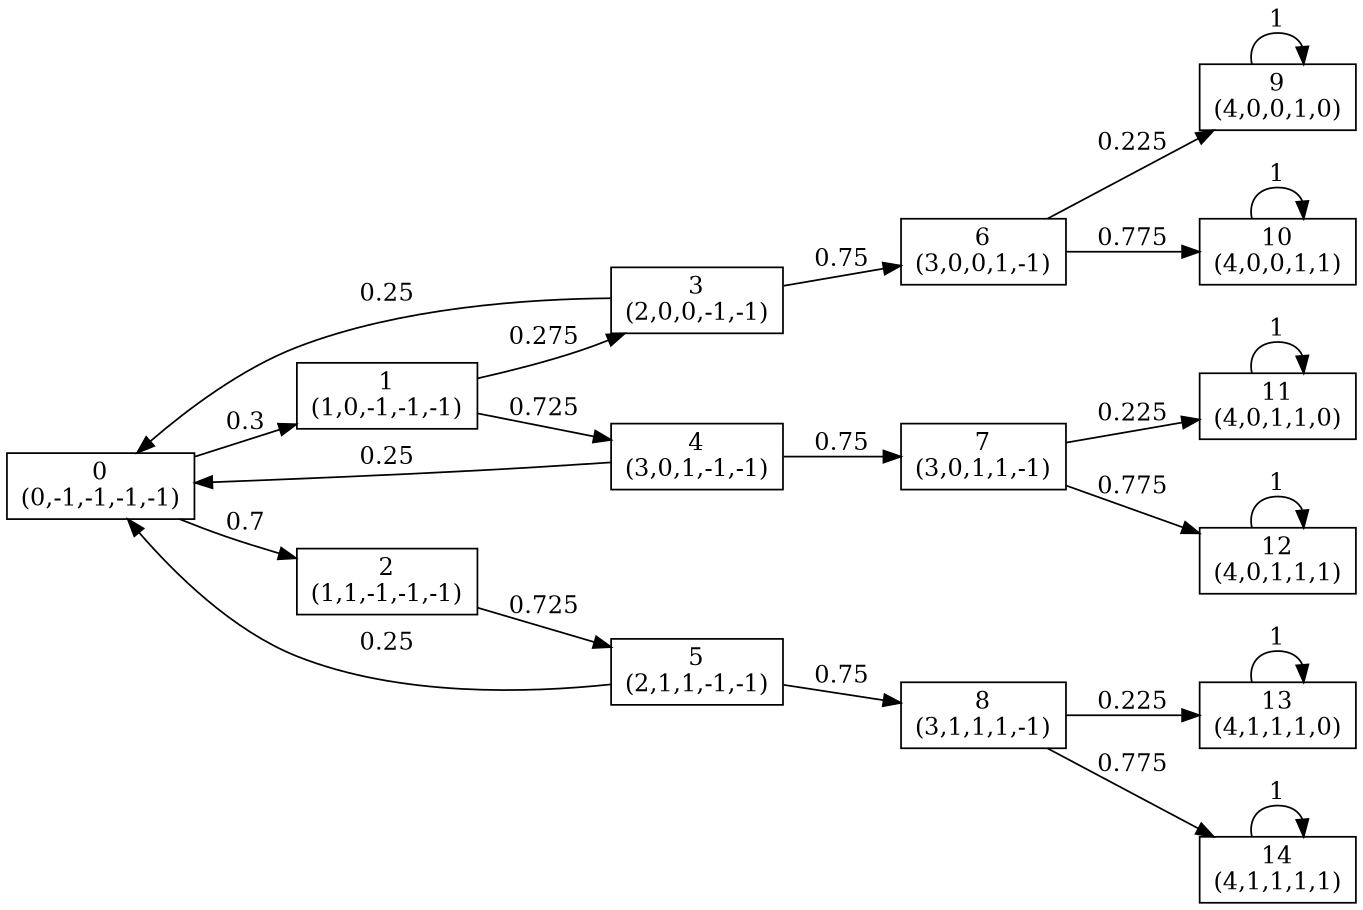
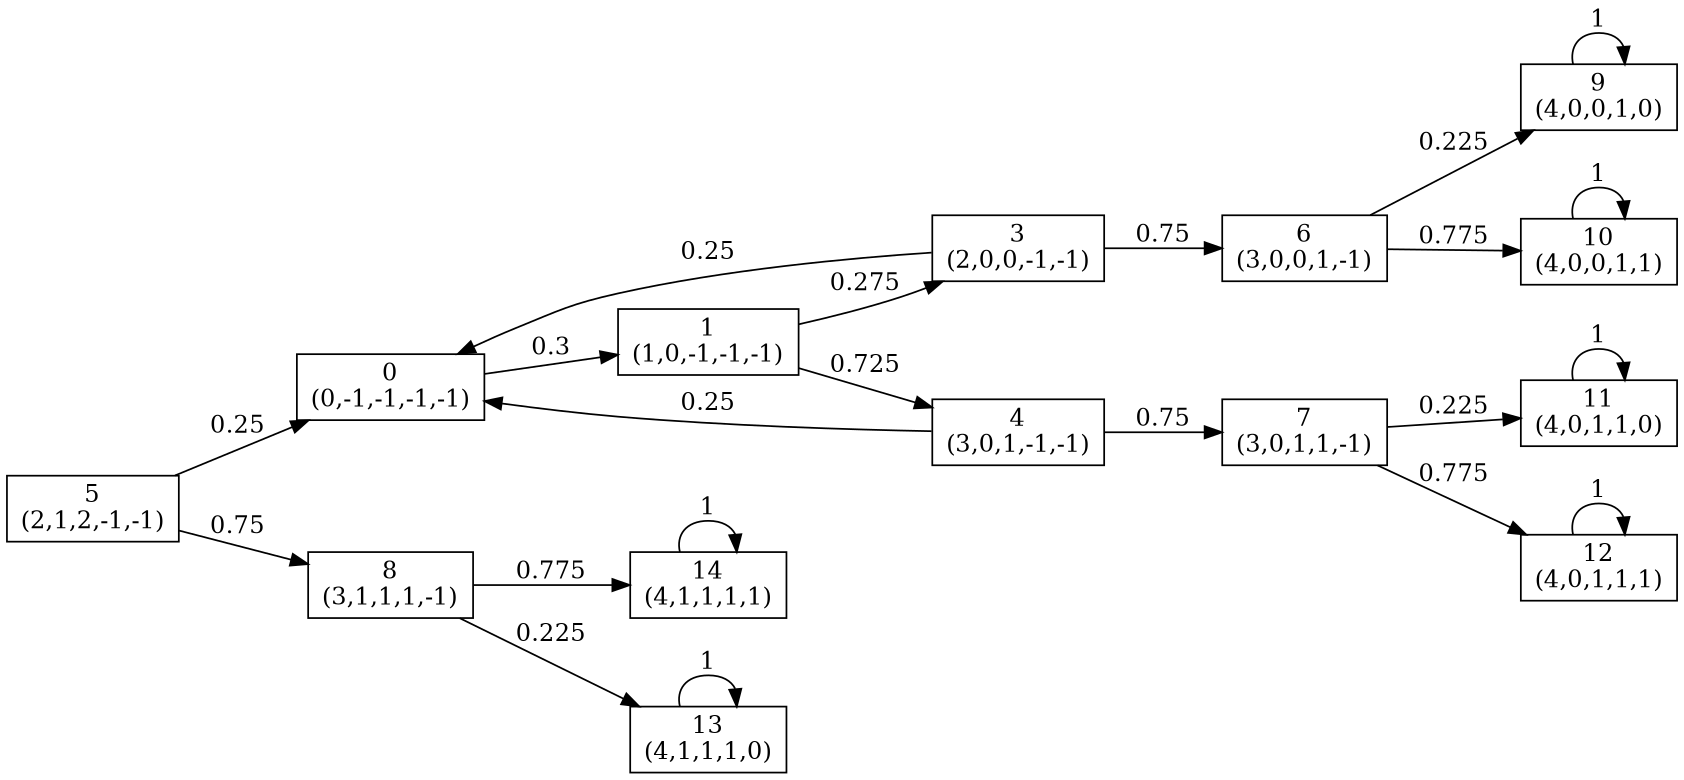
node "2 (1,1,-1,-1,-1)": removed
node "5 (2,1,1,-1,-1)": label "5 (2,1,1,-1,-1)" -> "5 (2,1,2,-1,-1)"
